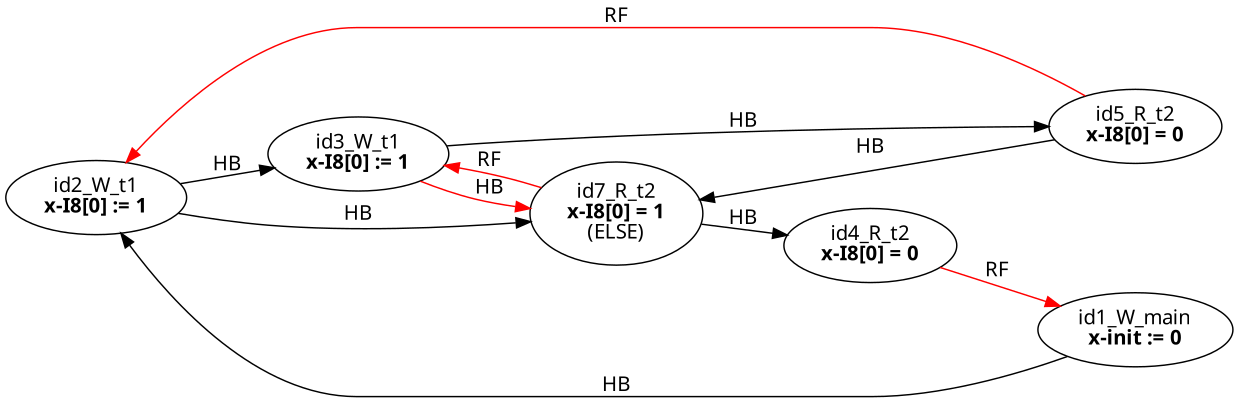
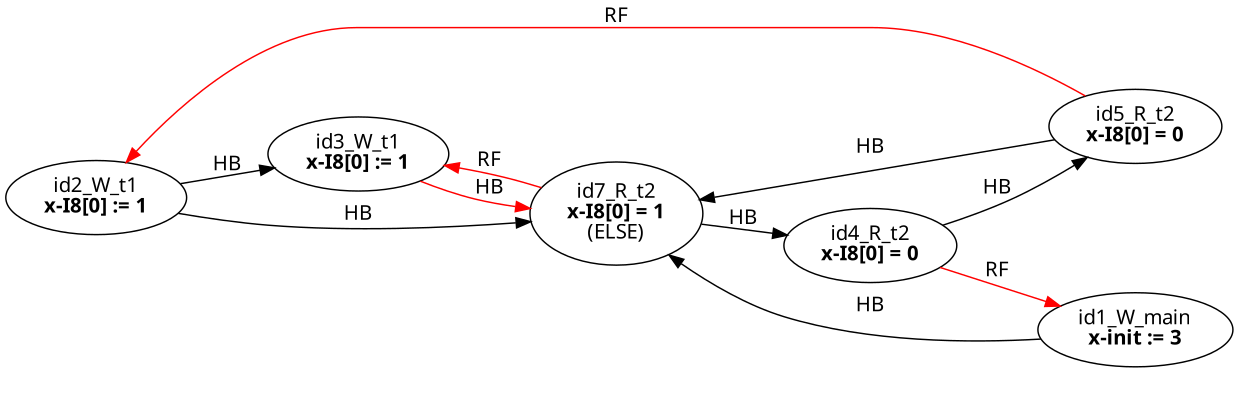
edge "id3_W_t1" -> "id5_R_t2": now "id4_R_t2" -> "id5_R_t2"
node "id1_W_main": text "x-init := 0" -> "x-init := 3"
edge "id1_W_main" -> "id2_W_t1": now "id1_W_main" -> "id7_R_t2"
